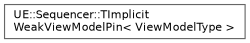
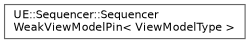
node "UE::Sequencer::TImplicit WeakViewModelPin< ViewModelType >": label "UE::Sequencer::TImplicit WeakViewModelPin< ViewModelType >" -> "UE::Sequencer::Sequencer WeakViewModelPin< ViewModelType >"
